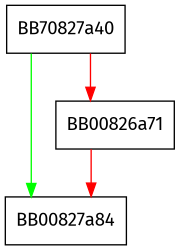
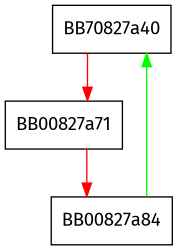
edge "BB70827a40" -> "BB00827a84": reversed
node "BB00826a71": label "BB00826a71" -> "BB00827a71"
